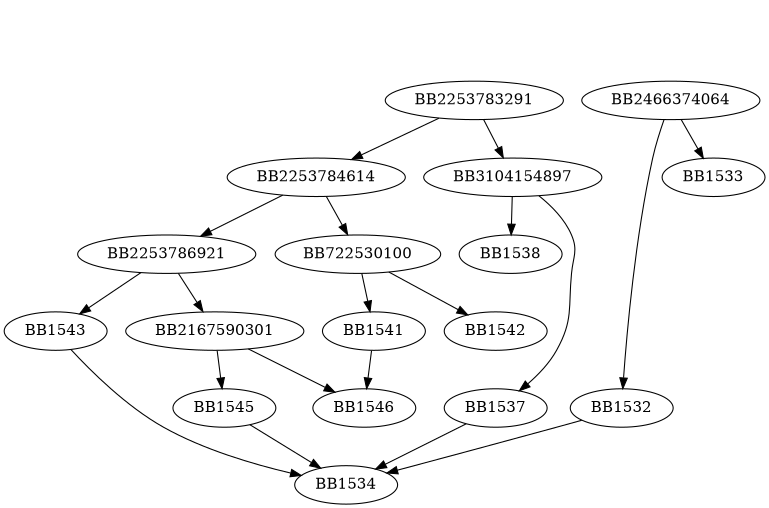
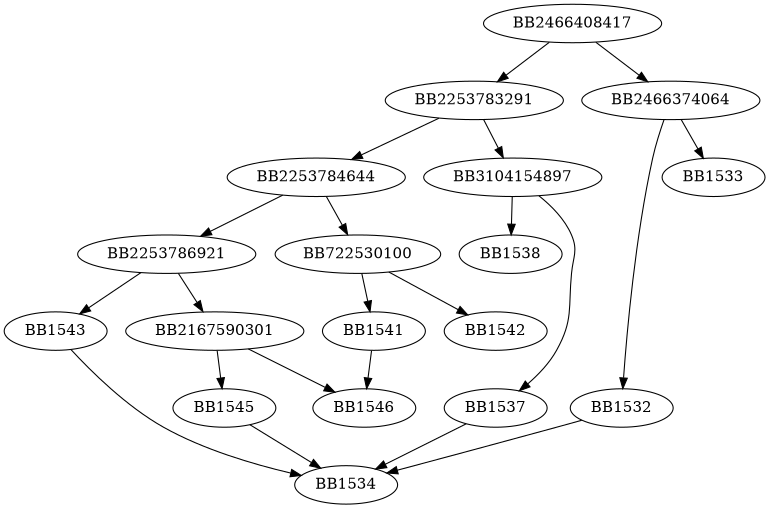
node "BB2466408417": added
node "BB2253784614": label "BB2253784614" -> "BB2253784644"
